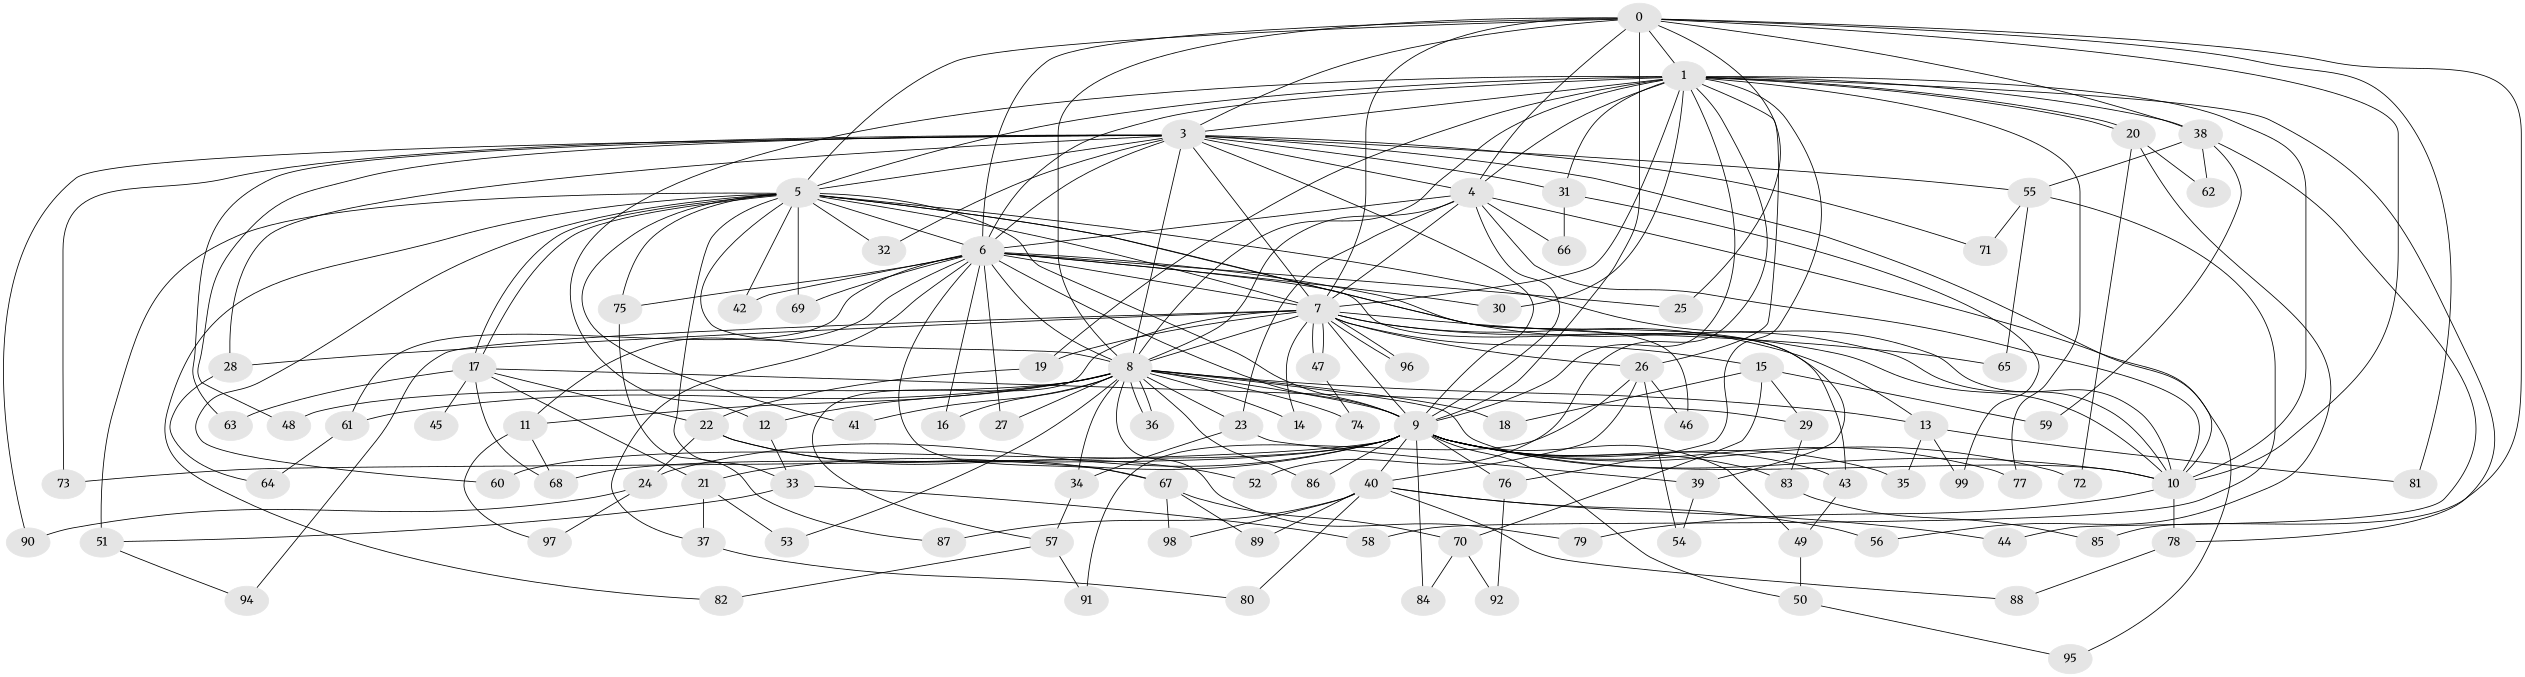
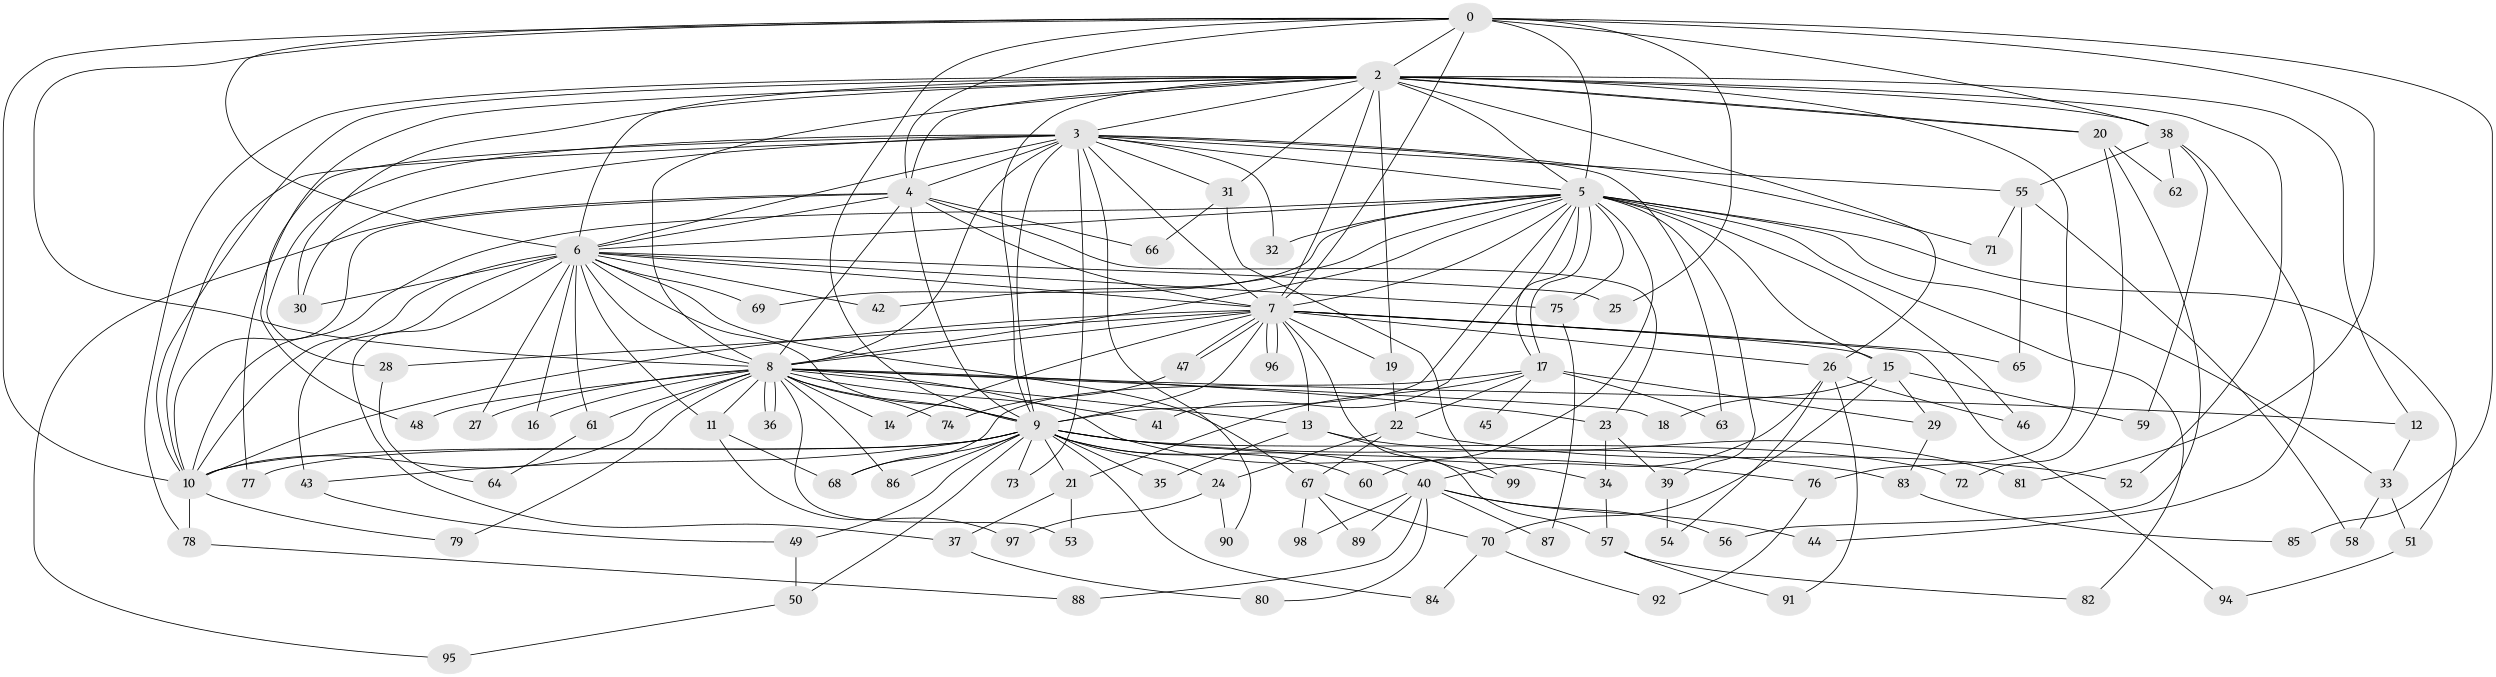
edge "0" -- "3": now "30" -- "3"
node "1": label "1" -> "2"
edge "5" -- "15": added
